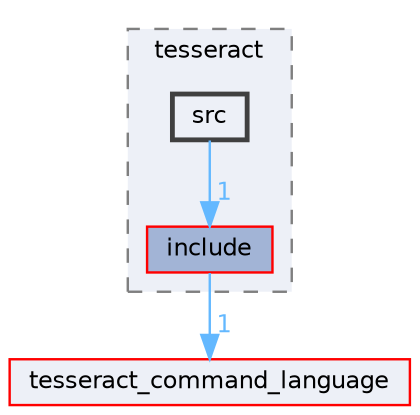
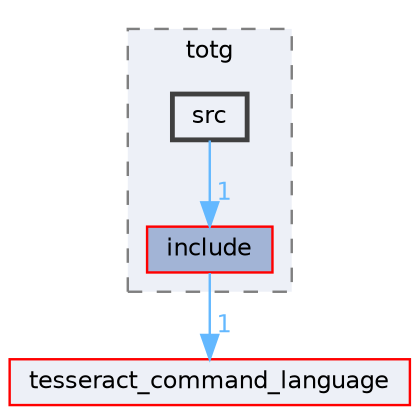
cluster "tesseract": label "tesseract" -> "totg"
